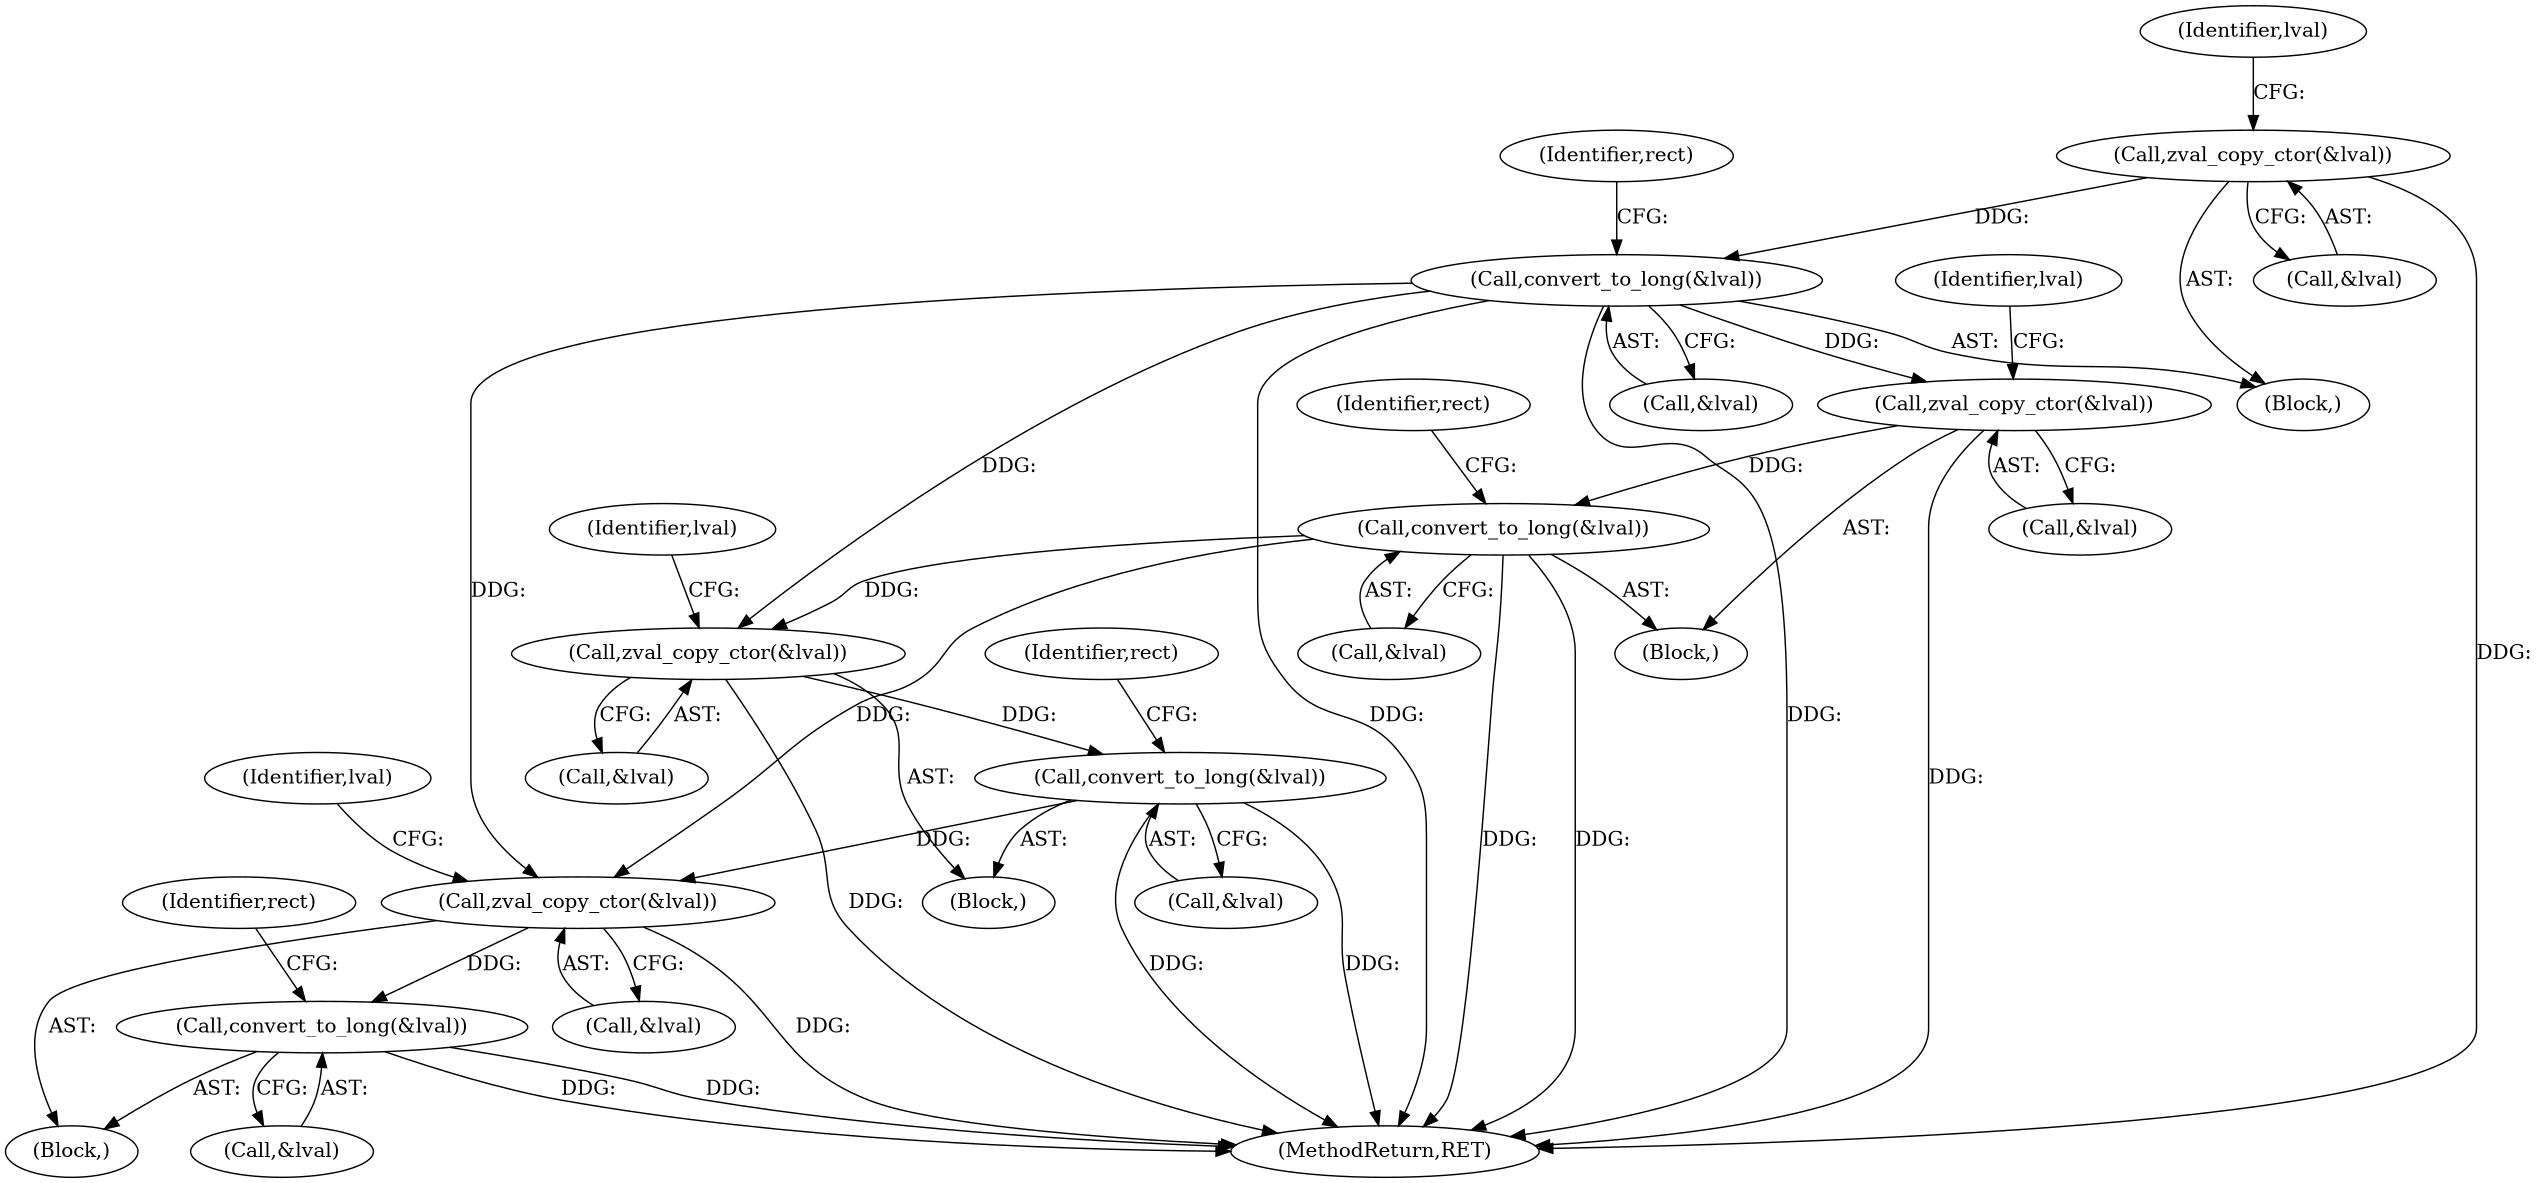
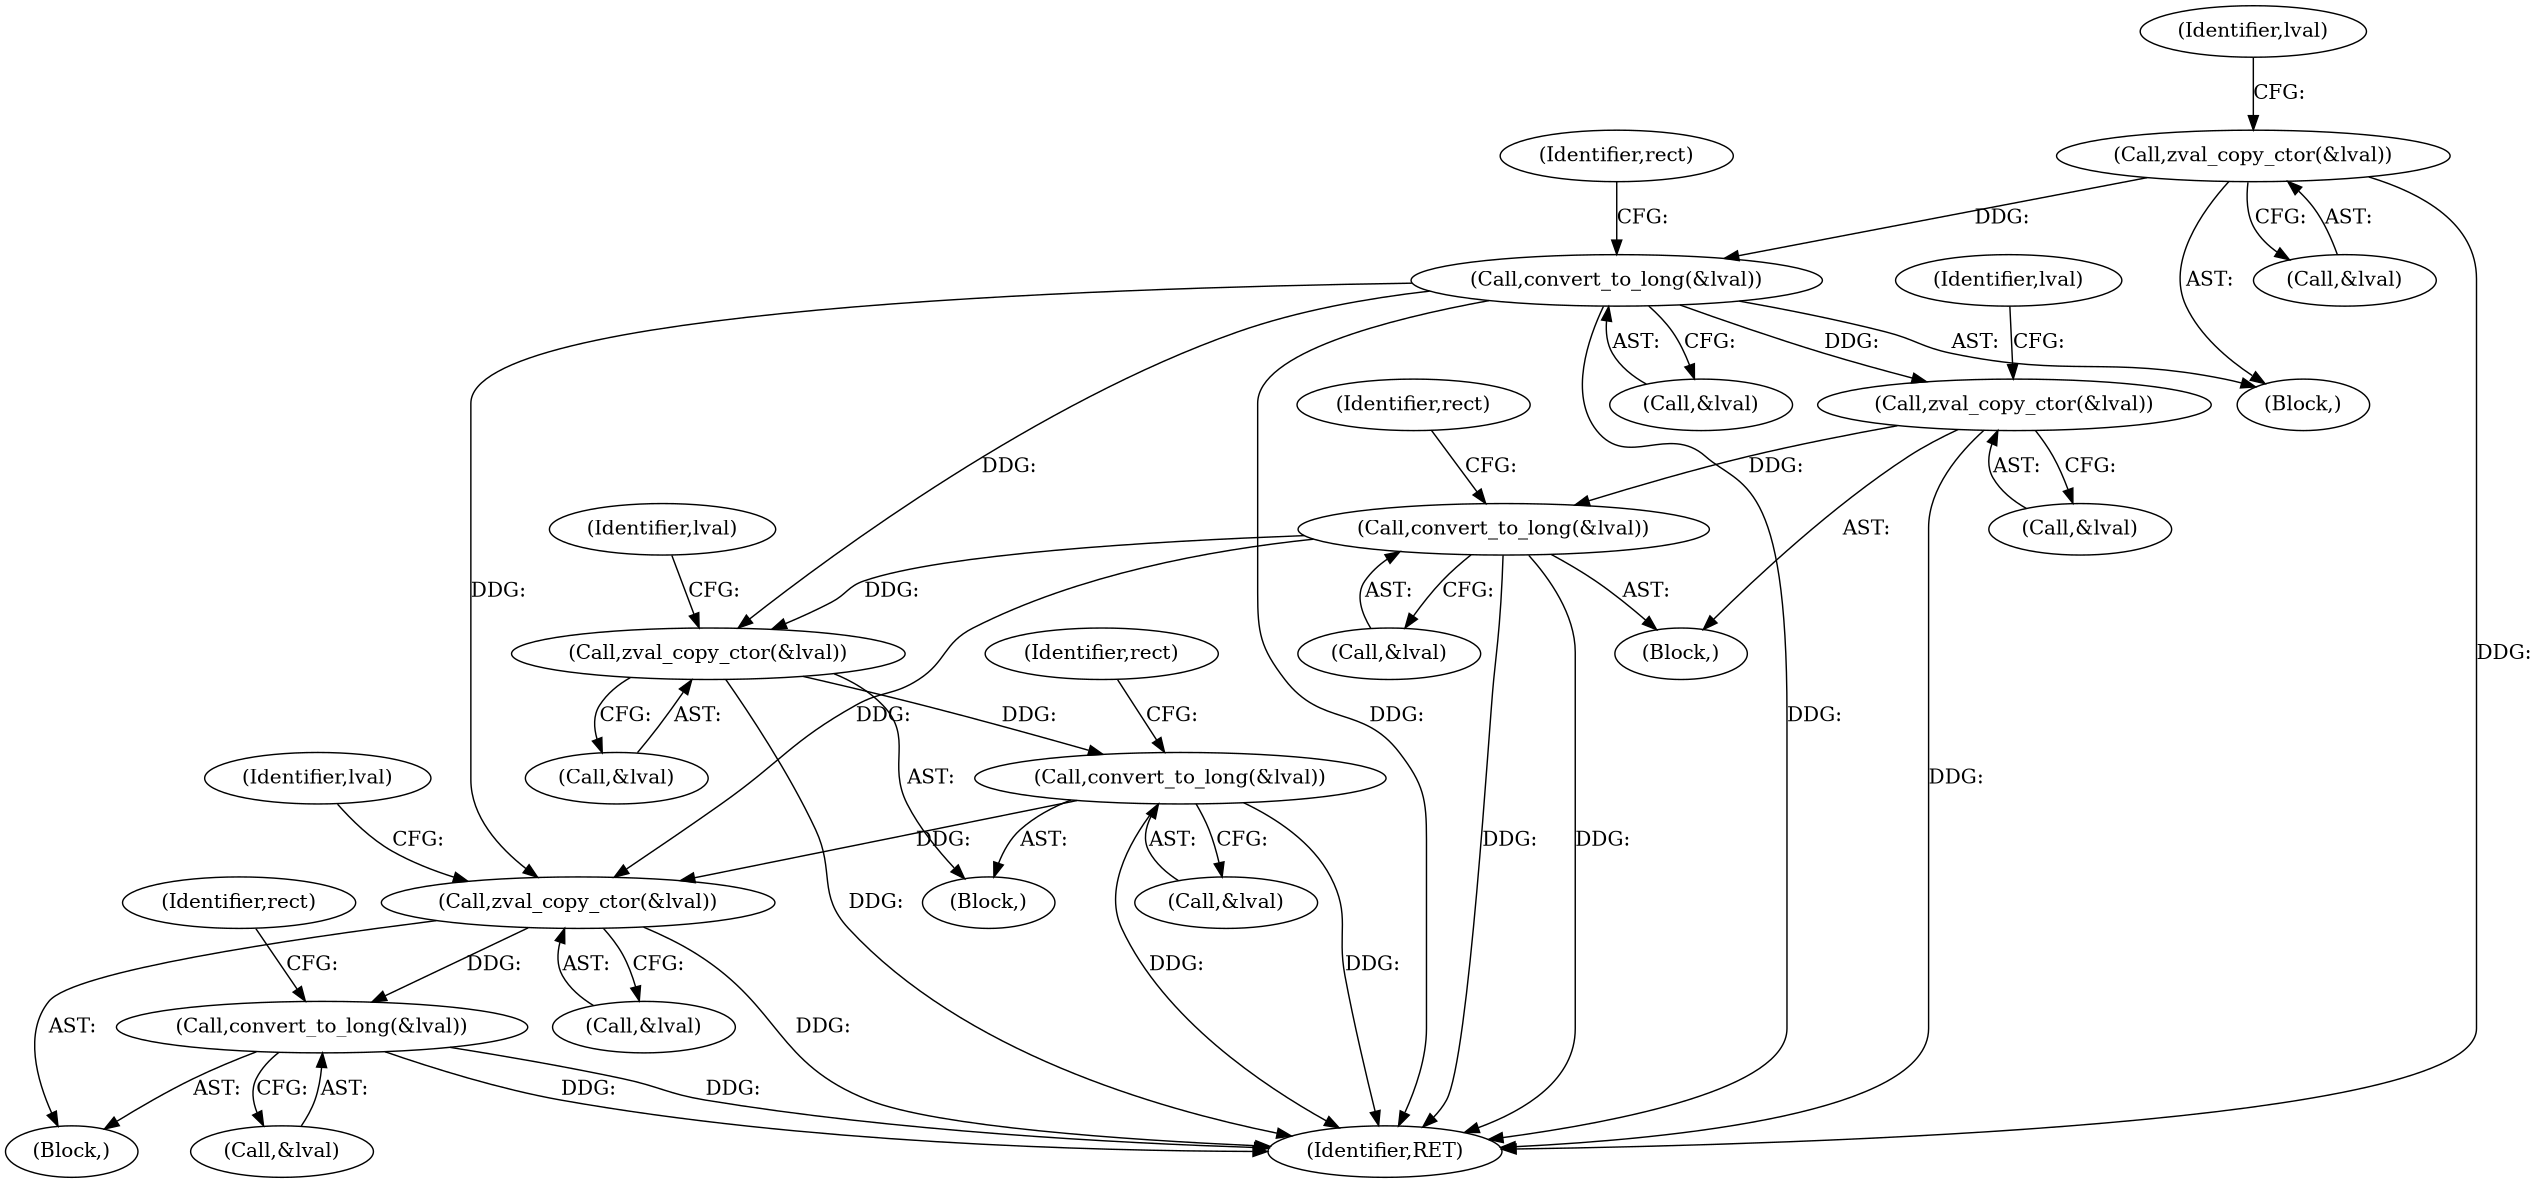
node "(MethodReturn,RET)": label "(MethodReturn,RET)" -> "(Identifier,RET)"
